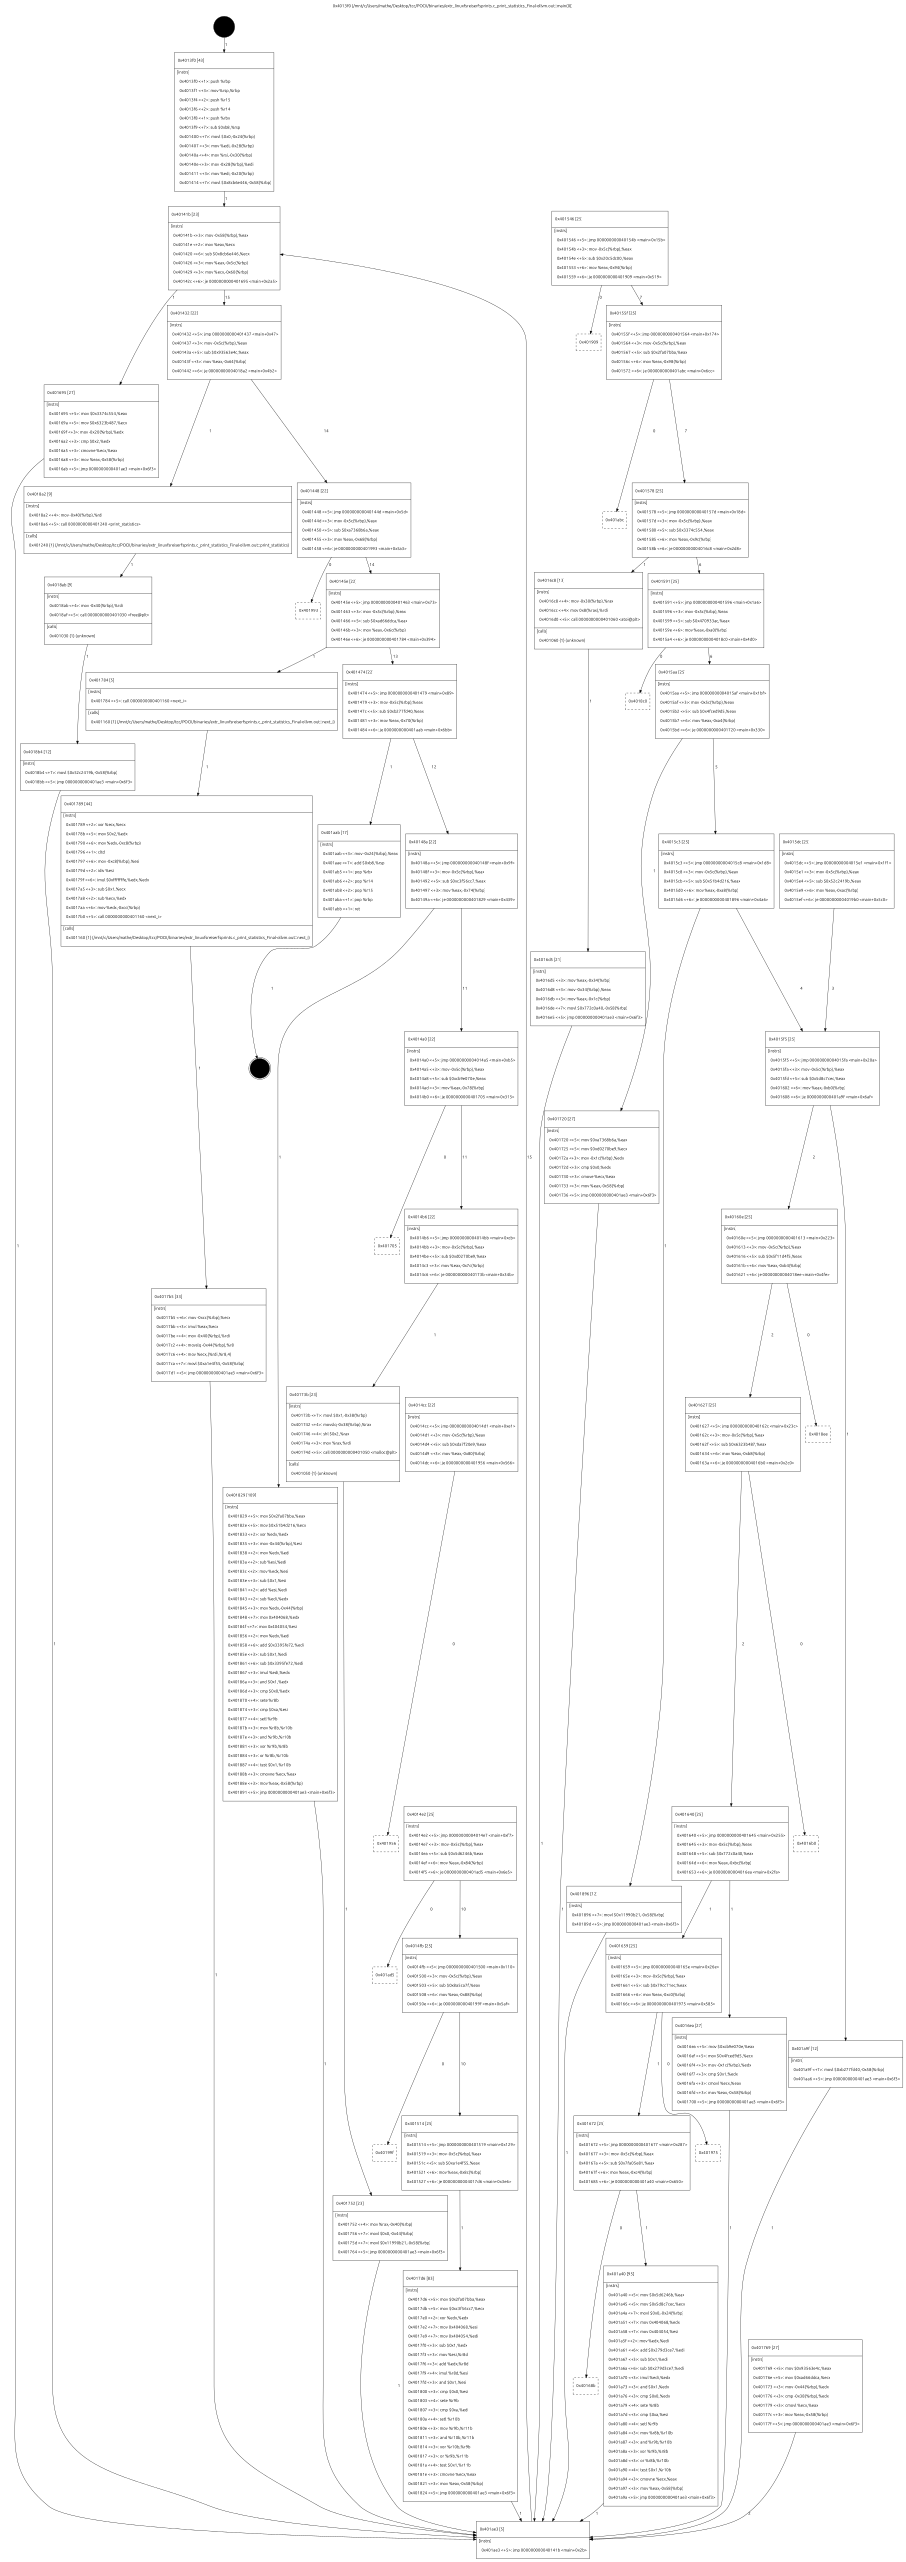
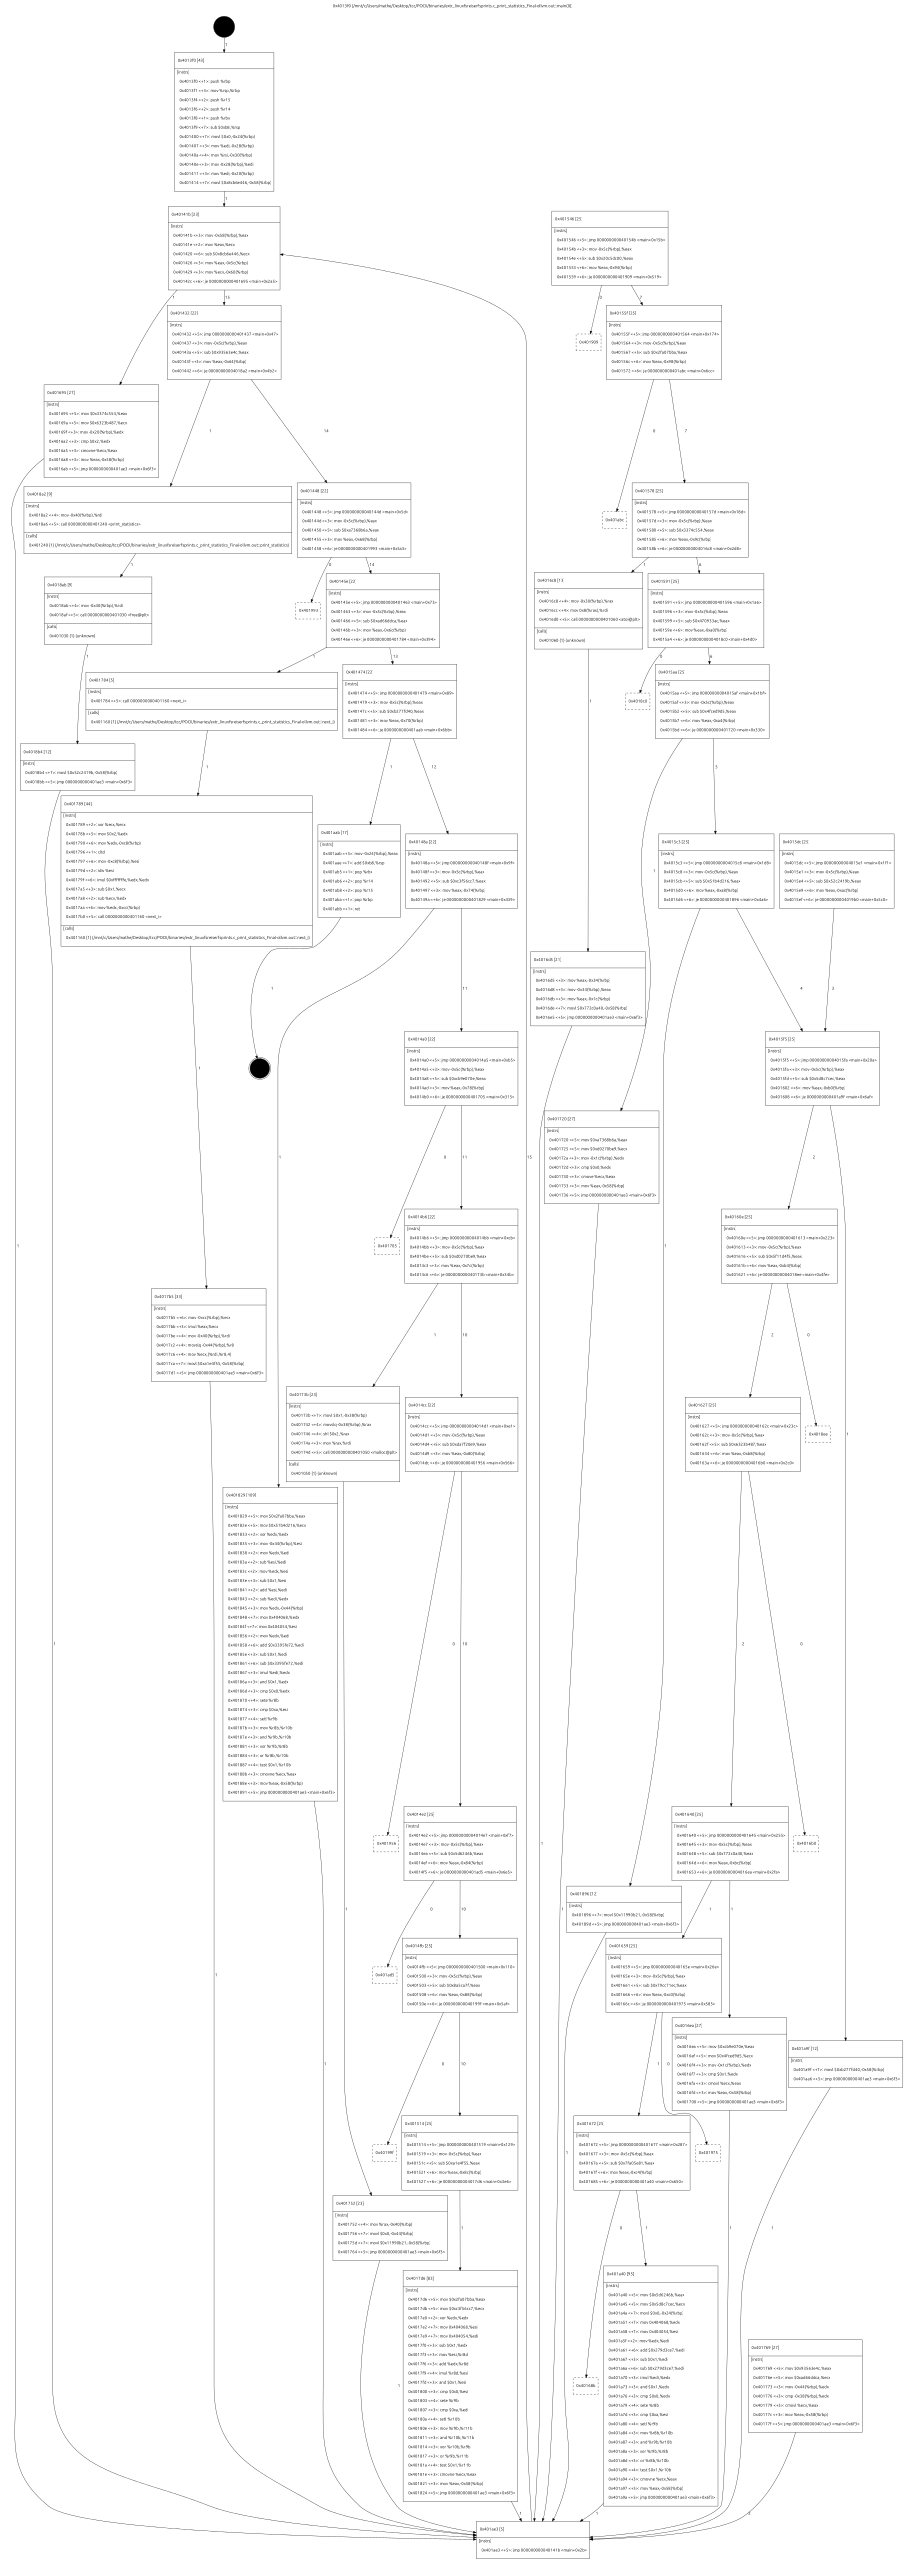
edge "0x4014b6 [22]" -> "0x4014cc [22]": added, label "10"
edge "0x4014cc [22]" -> "0x4014e2 [25]": added, label "10"
